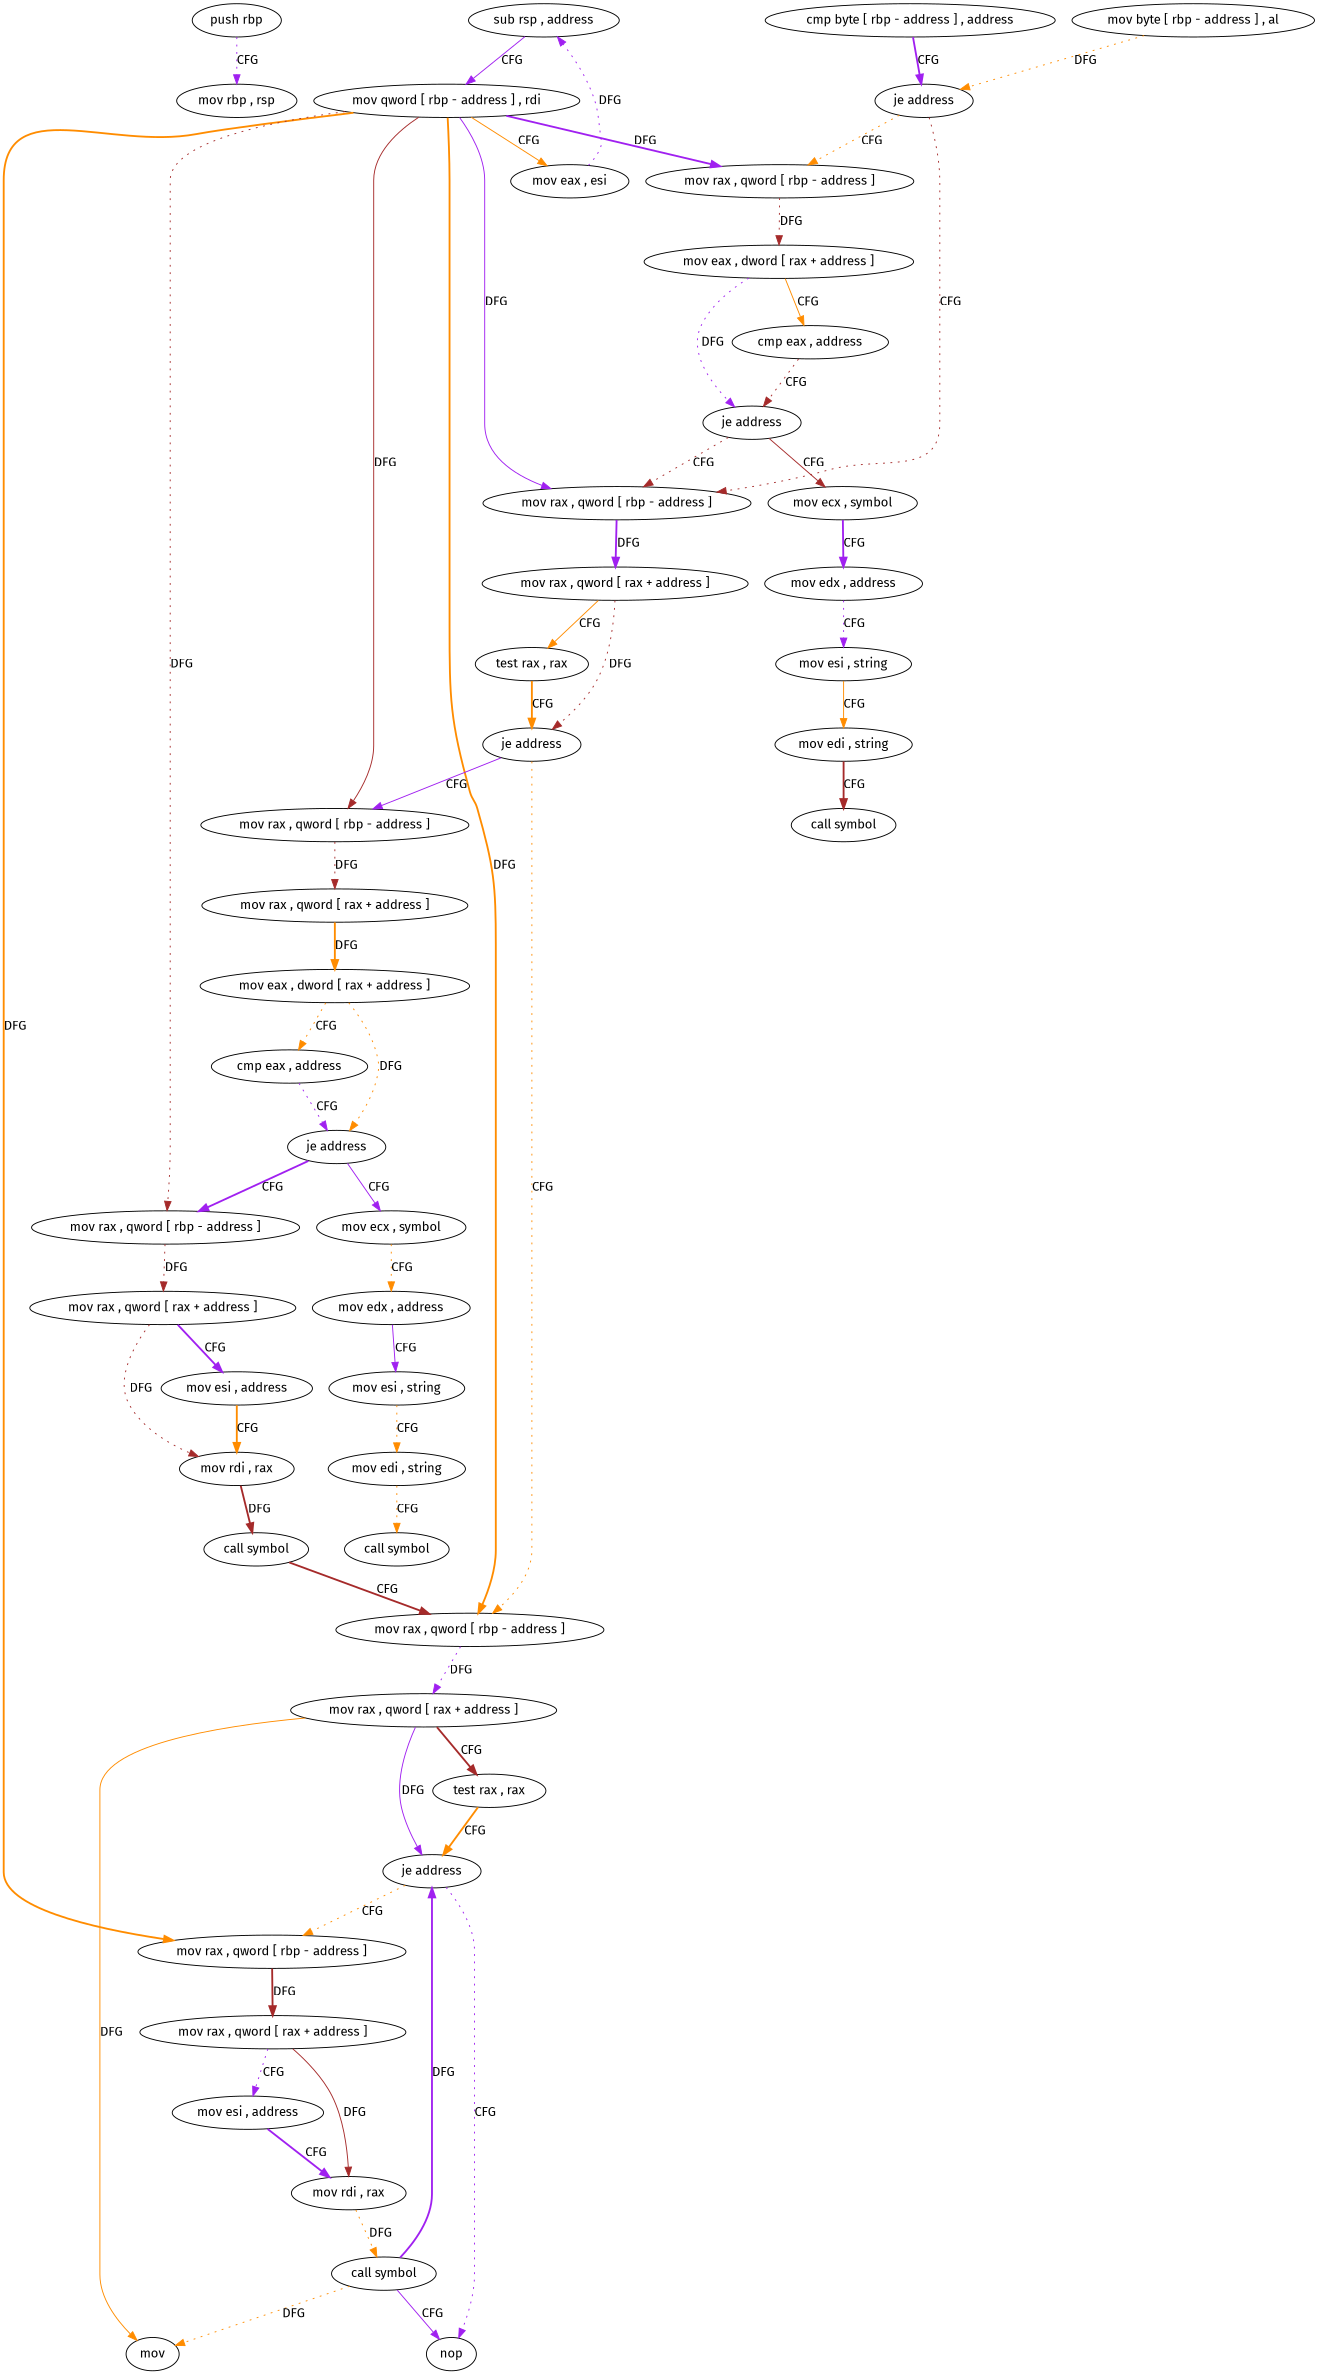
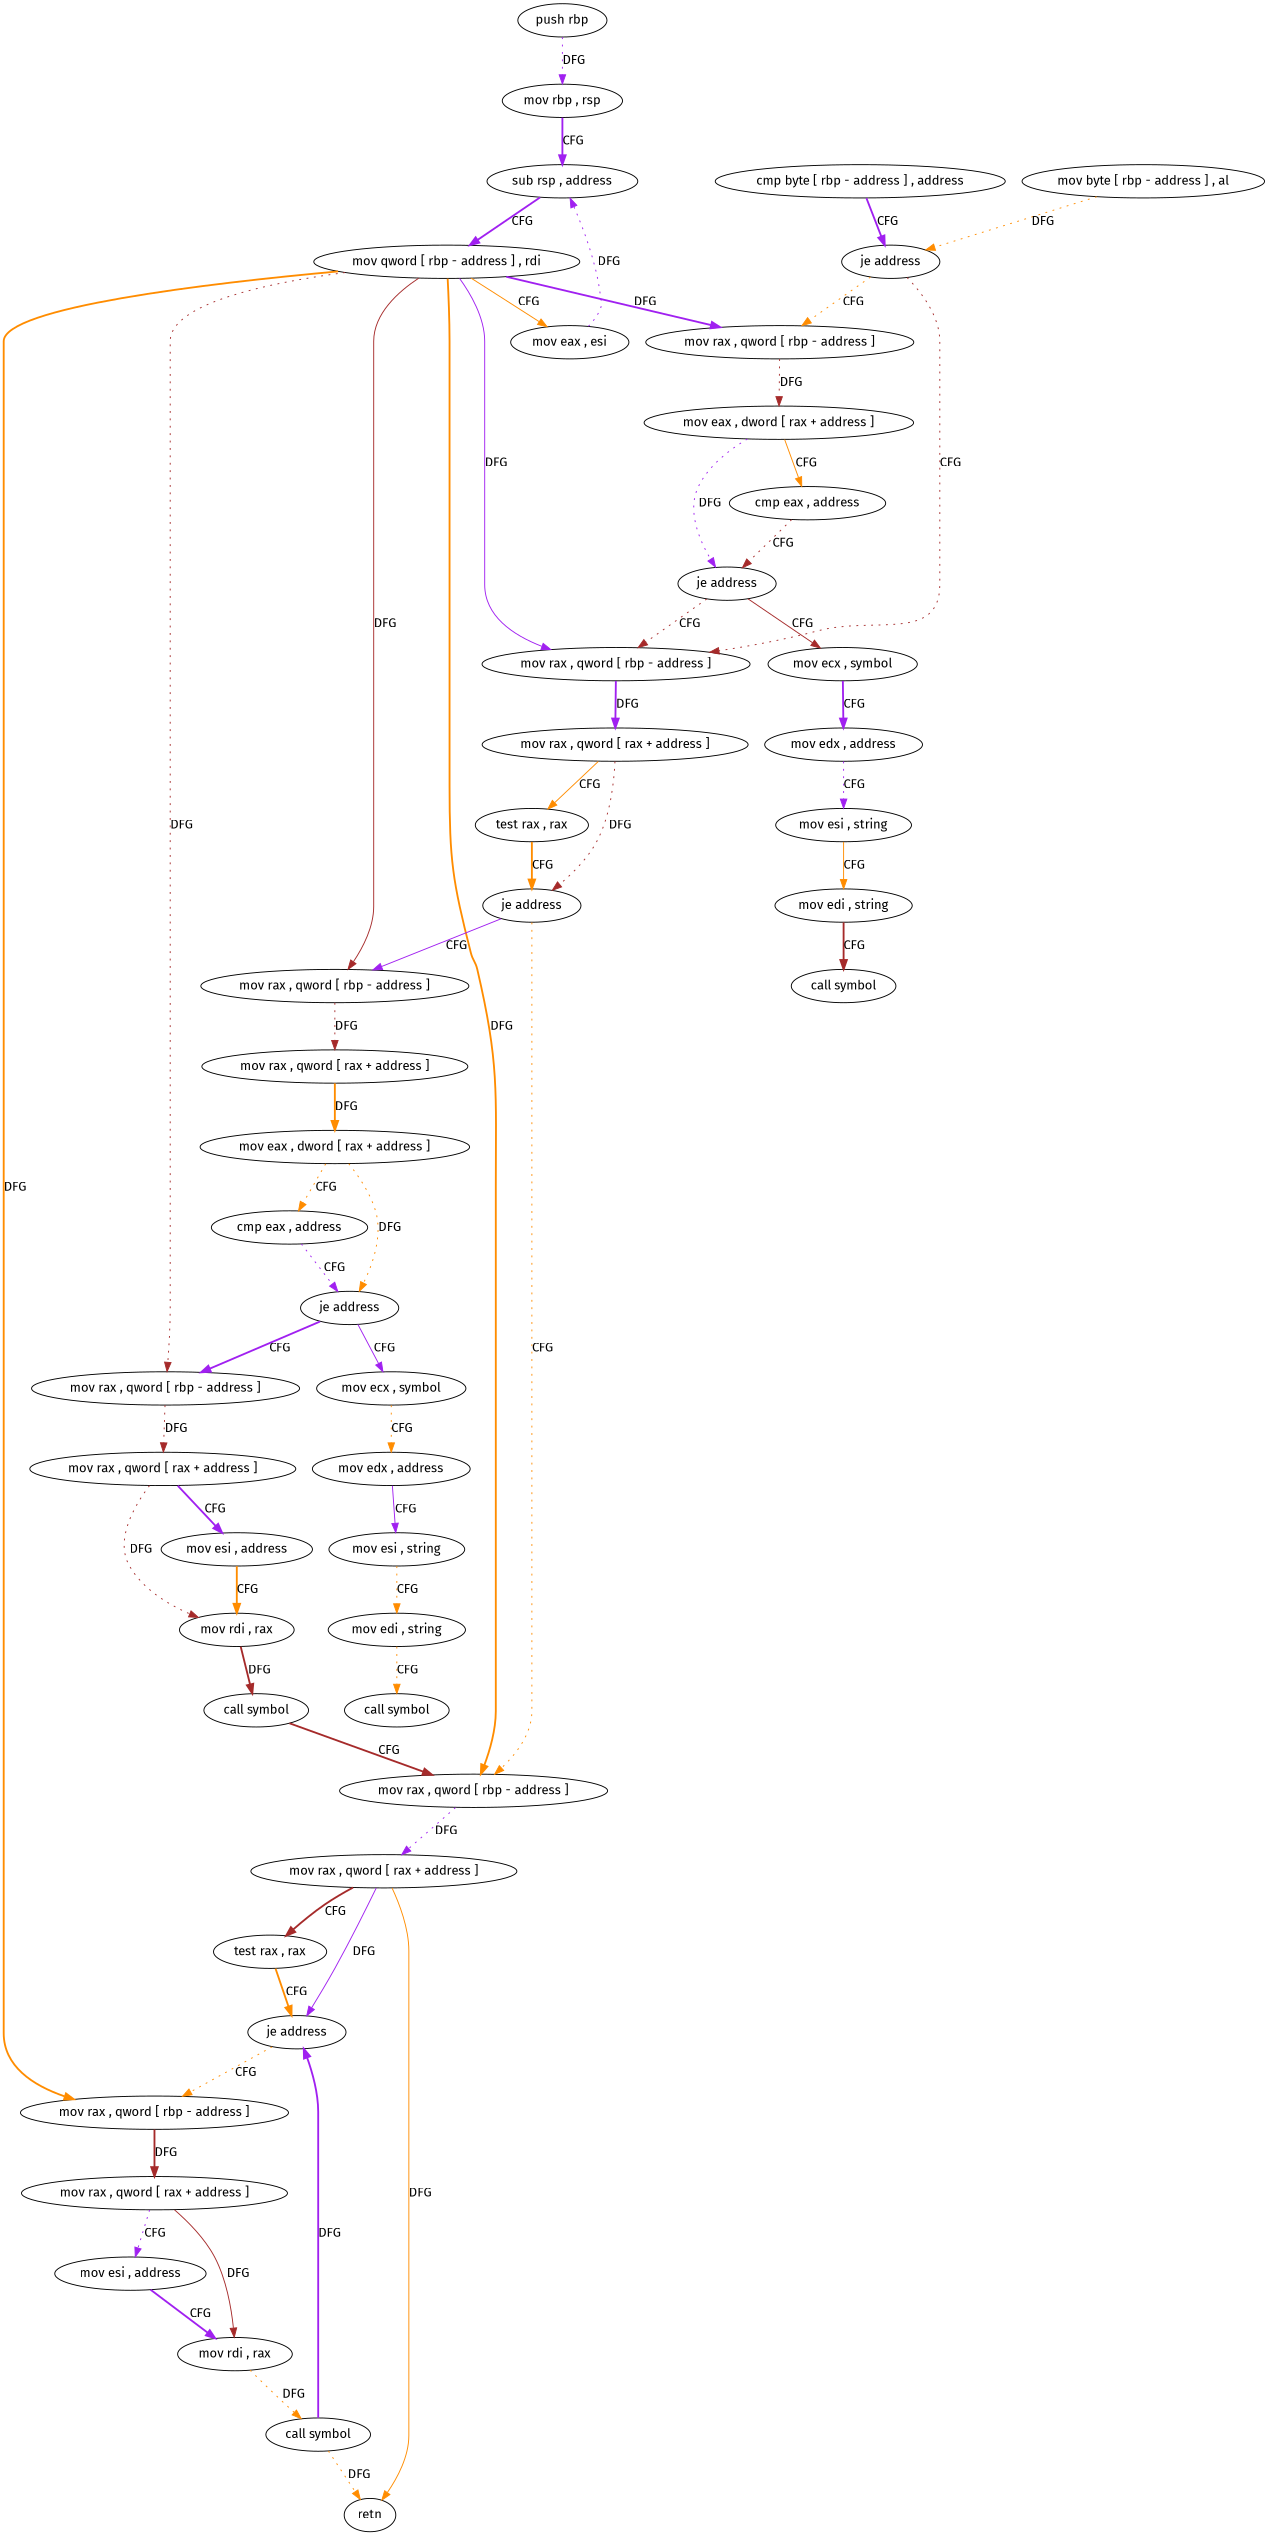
edge "sub rsp , address" -> "mov qword [ rbp - address ] , rdi": style solid -> bold
edge "push rbp" -> "mov rbp , rsp": label "CFG" -> "DFG"
edge "mov rbp , rsp" -> "sub rsp , address": added, label "CFG"
node "mov": label "mov" -> "retn"
node "nop": removed
